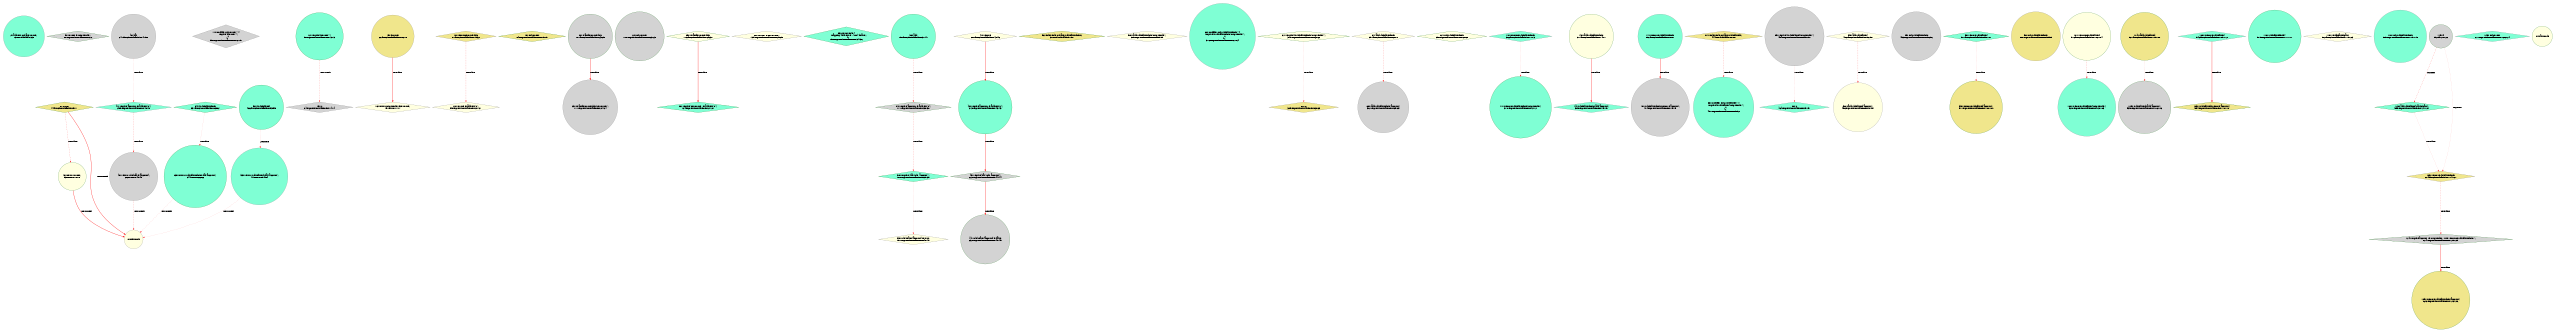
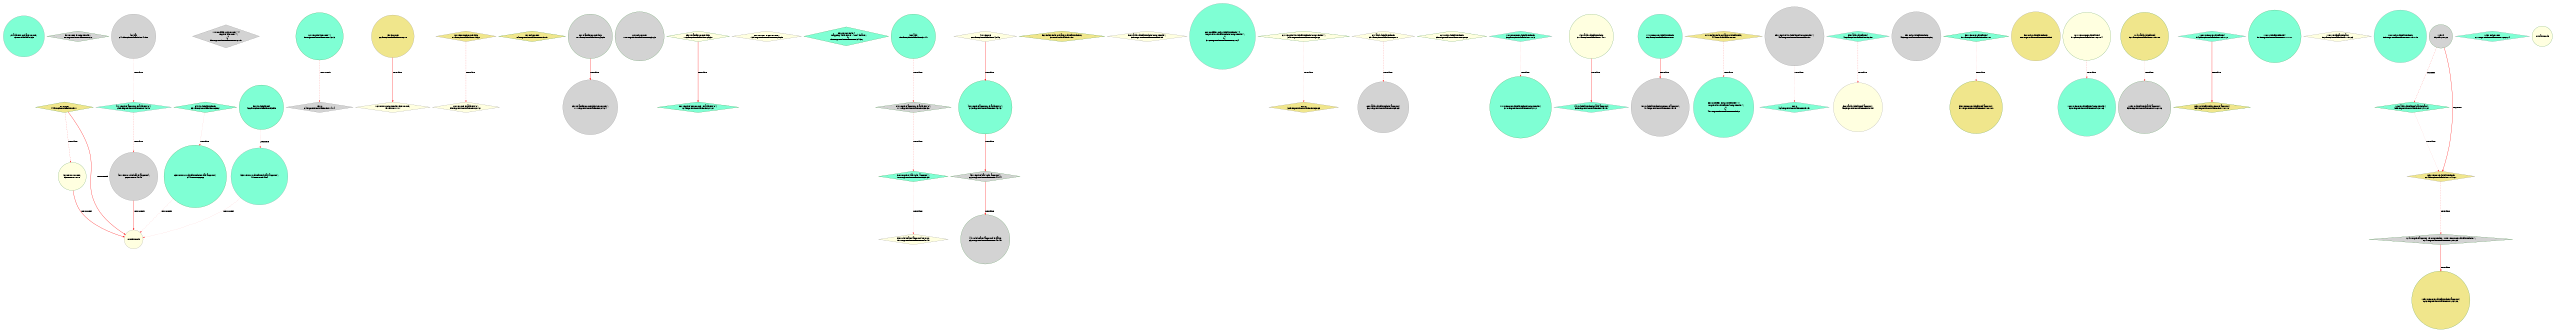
node "95_ addWhitelisted 486-function_definition-96-98": fillcolor lightyellow -> aquamarine
edge "119_ if 592-if-120-122" -> "123_ removeWhitelistAdmin 604-function_definition-114-127": style dotted -> bold
edge "48_ return role.bearer[account]; 268-return-49-49" -> "0_ exit_node": style dashed -> bold
